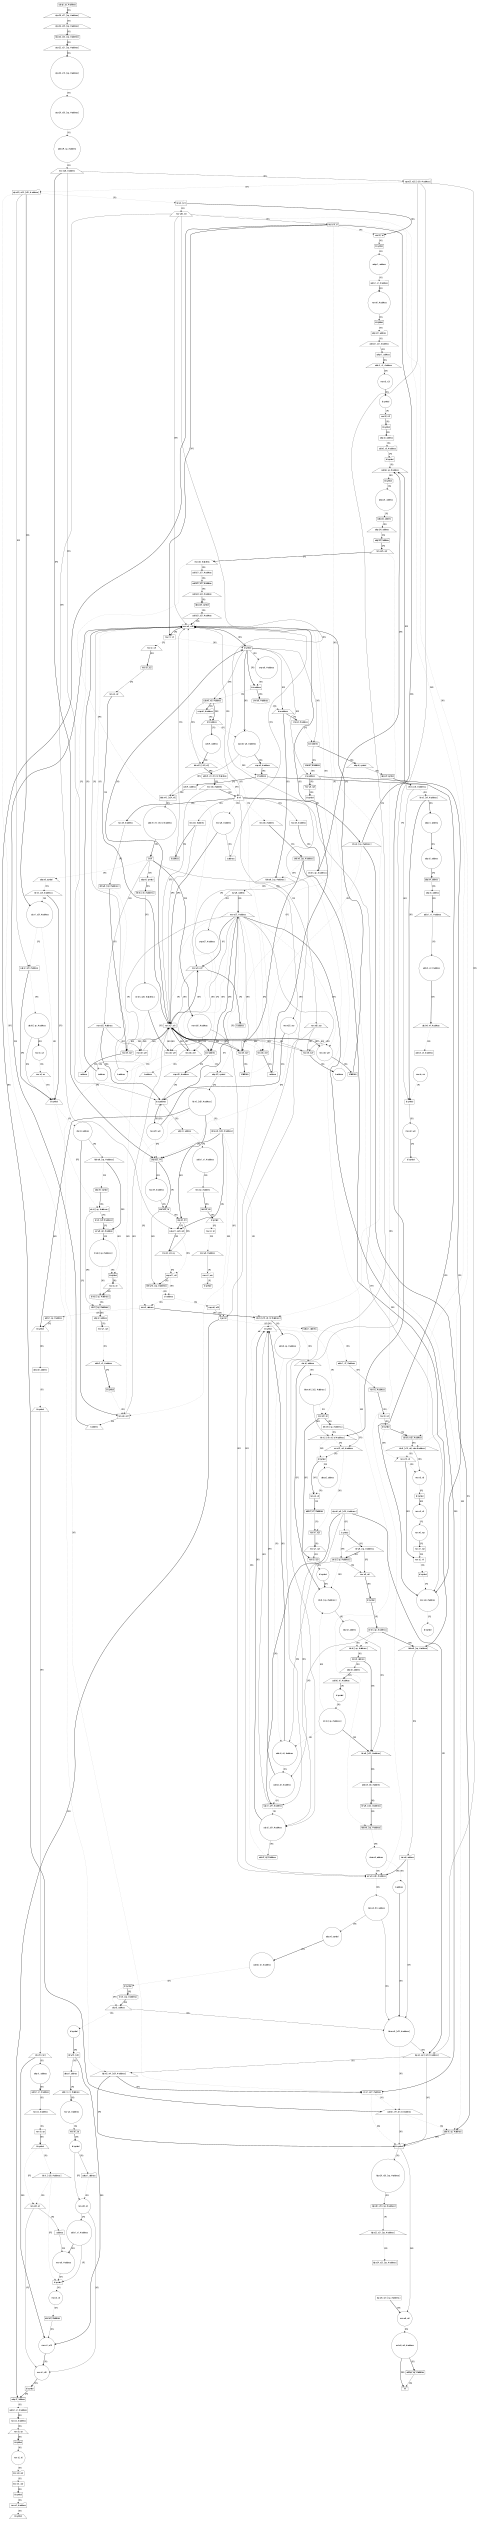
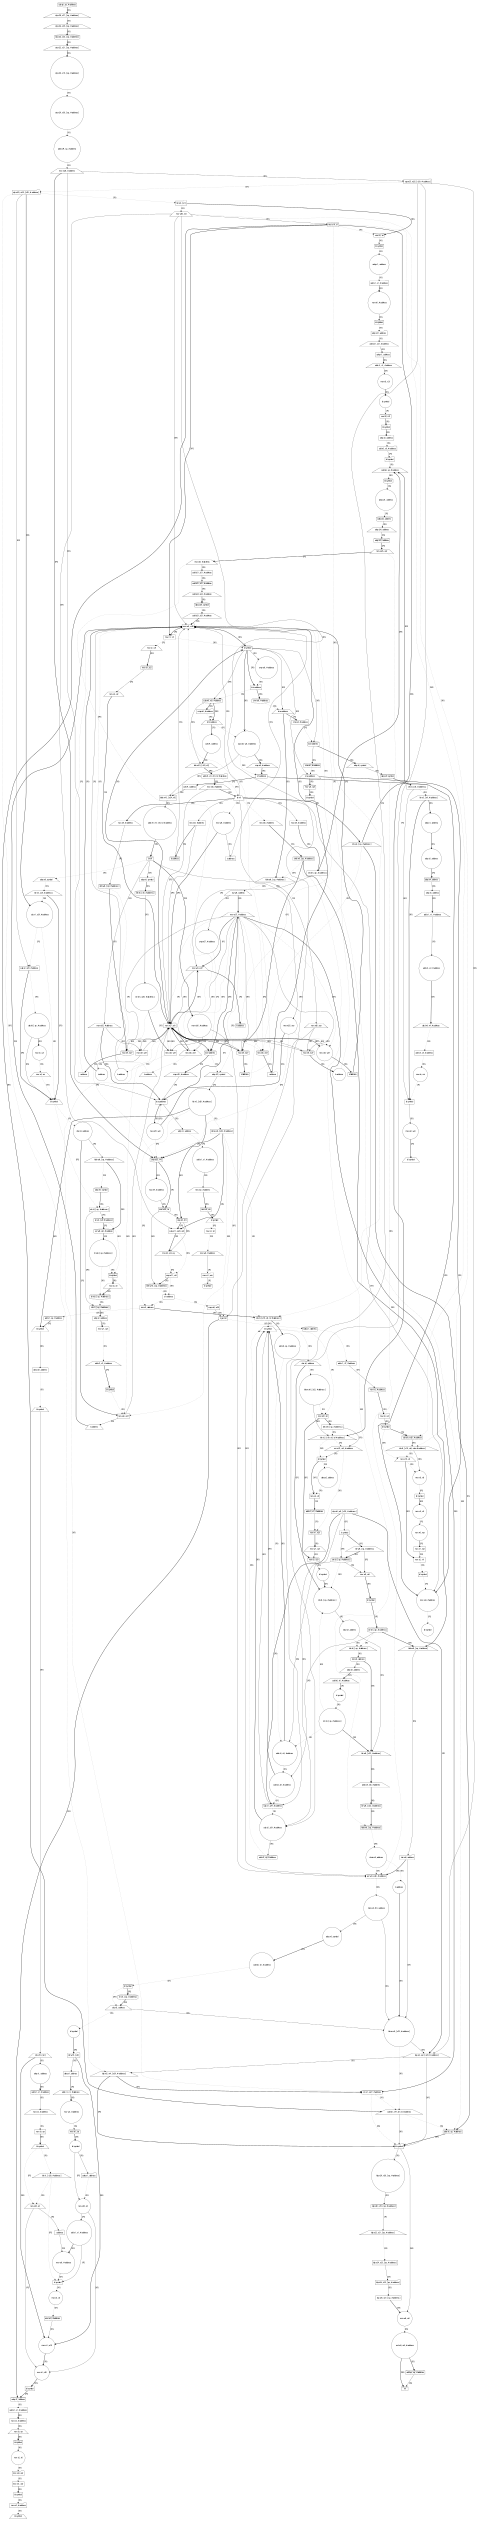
edge "add x5 , x5 , # address" -> "mov x6 , xzr": added, label "CFG"
node "ldp x26 , x25 , [ sp , # address ]": added
